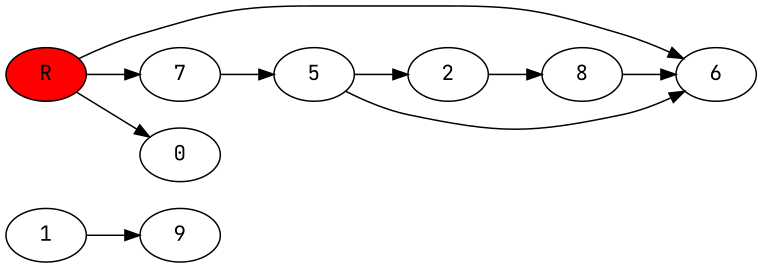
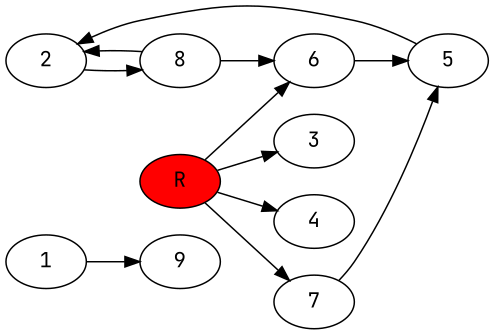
edge "8" -> "2": added
edge "5" -> "6": reversed
node "3": added
node "0": label "0" -> "4"
